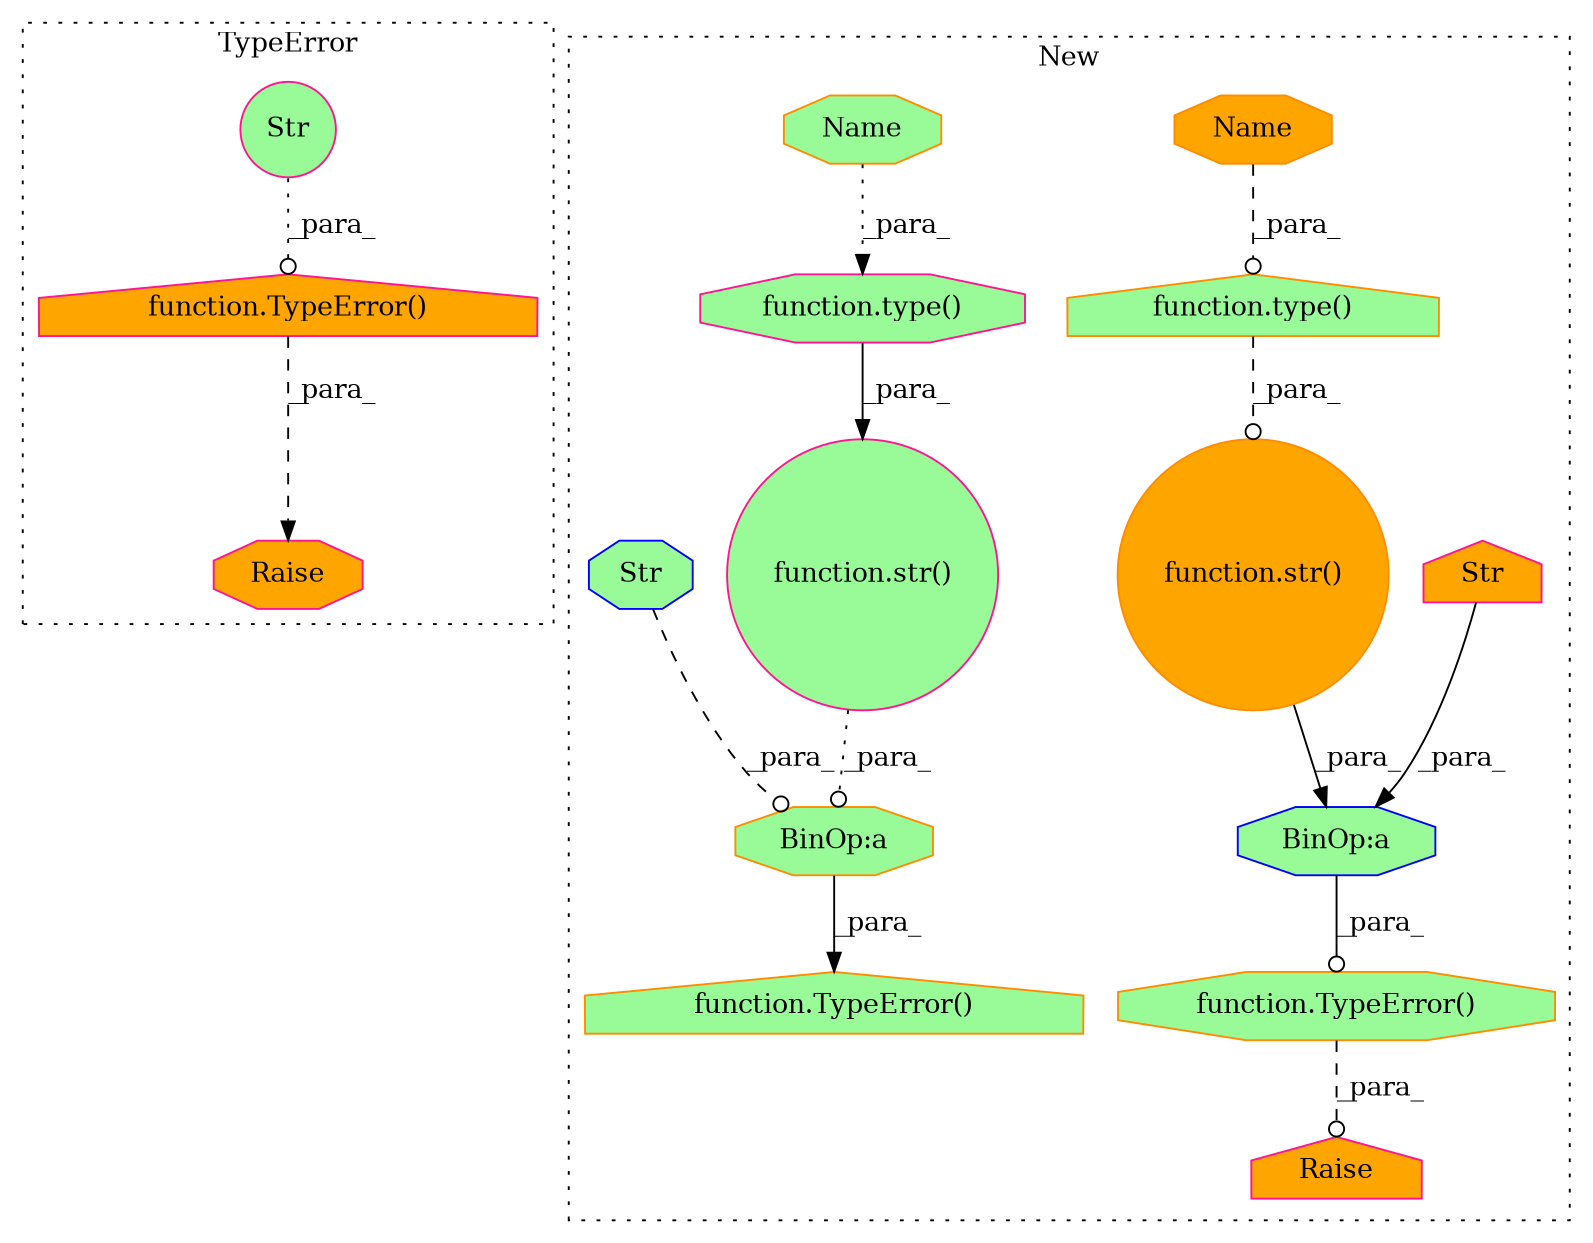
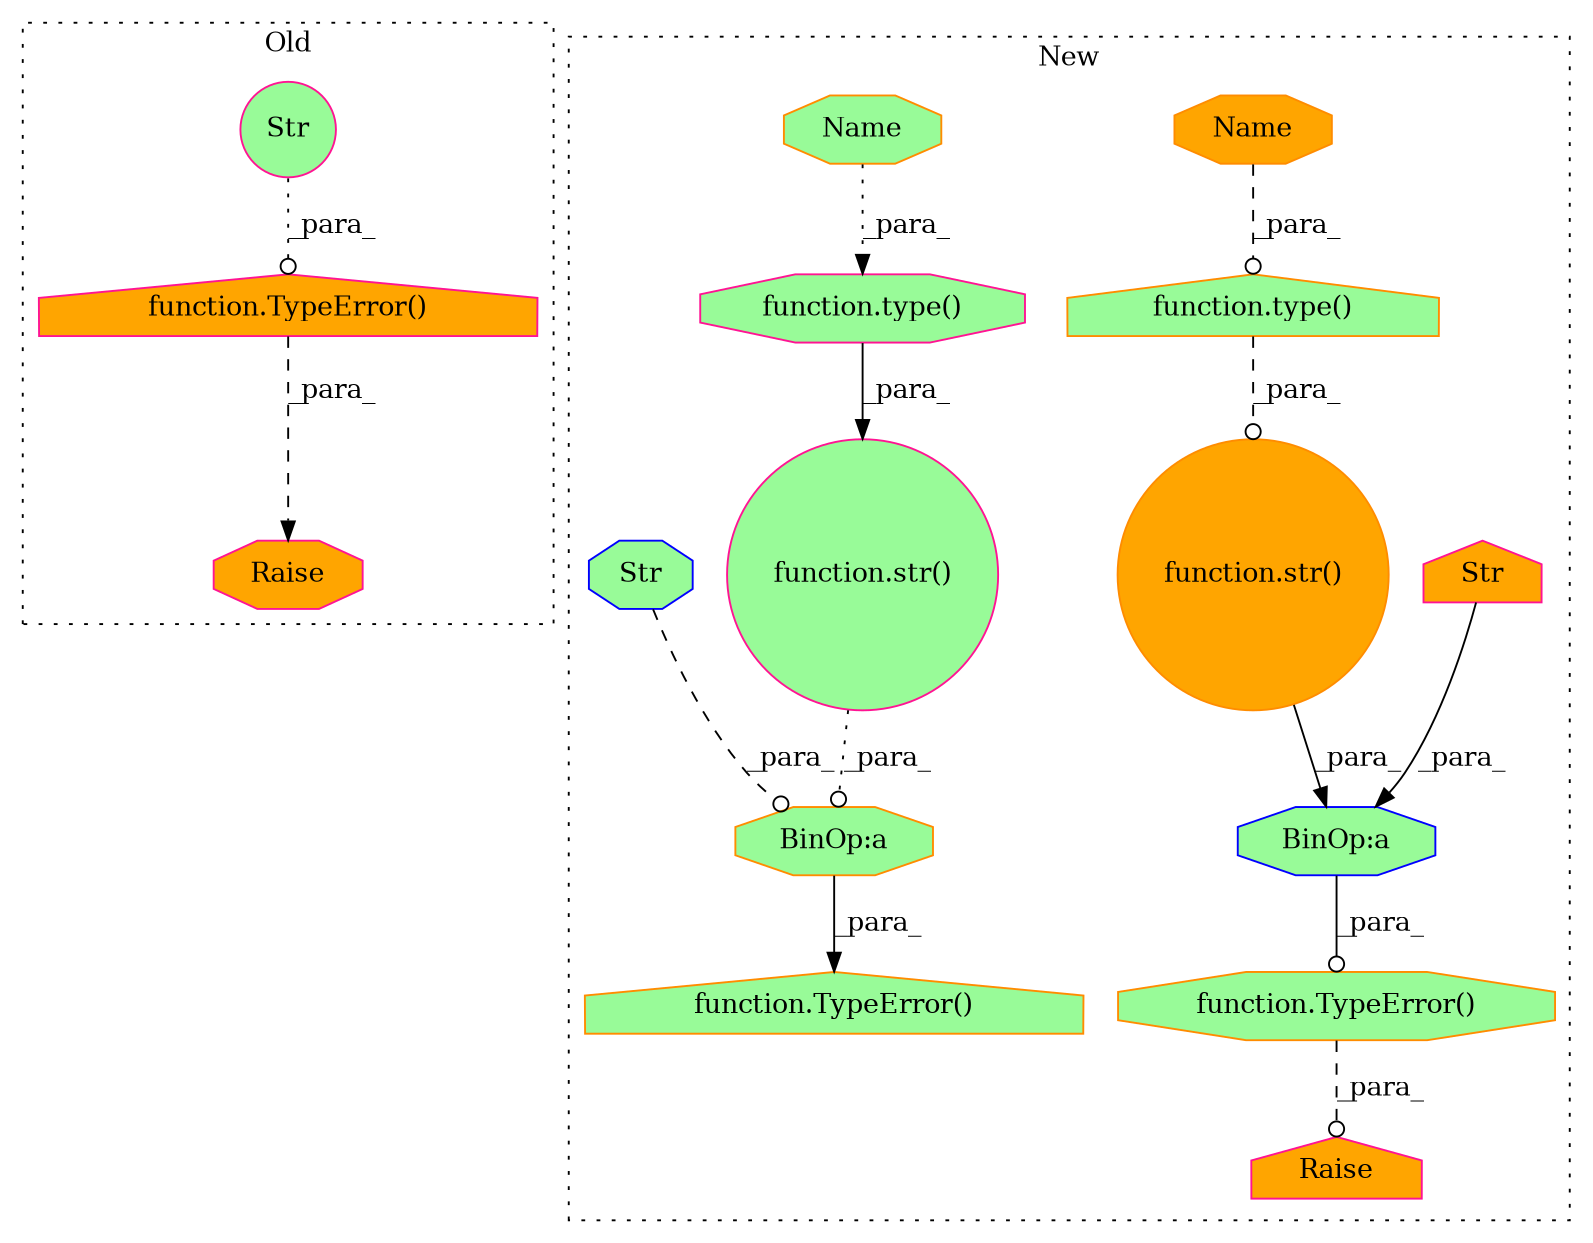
cluster "TypeError": label "TypeError" -> "Old"
